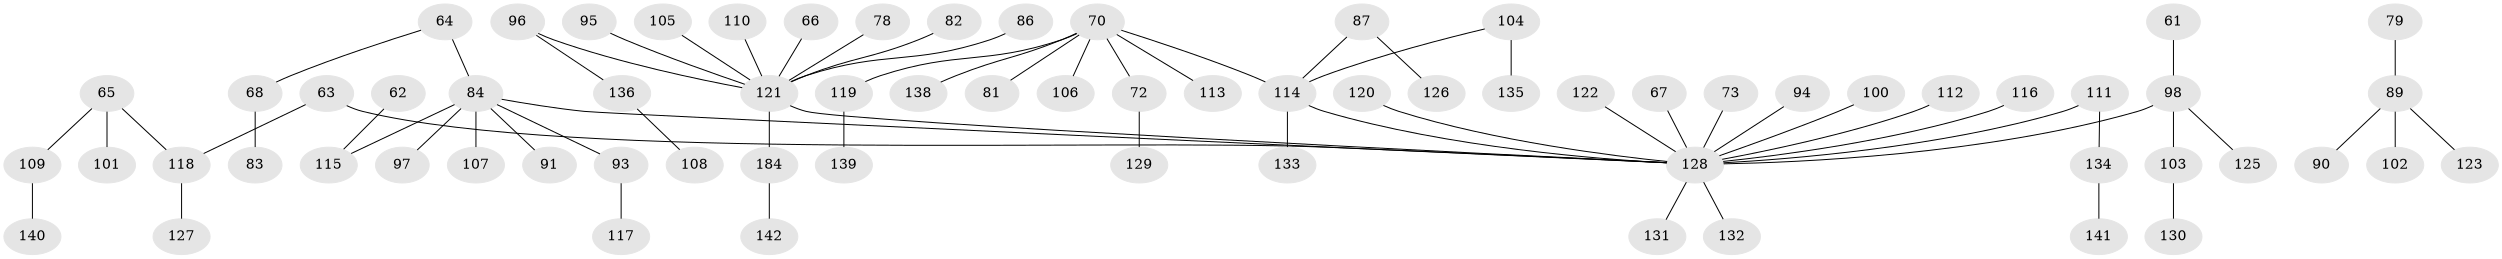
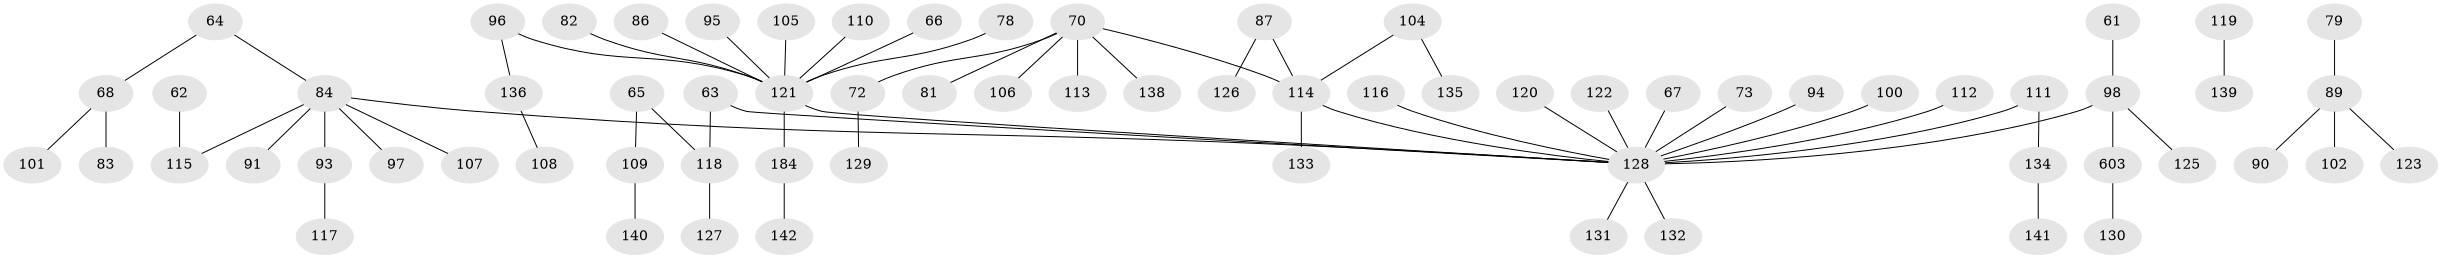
edge "70" -- "119": removed
edge "65" -- "101": now "68" -- "101"
node "103": label "103" -> "603"
